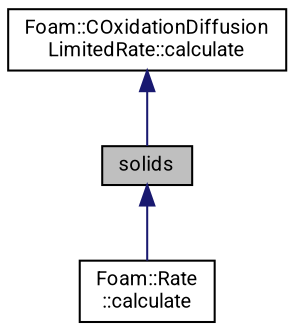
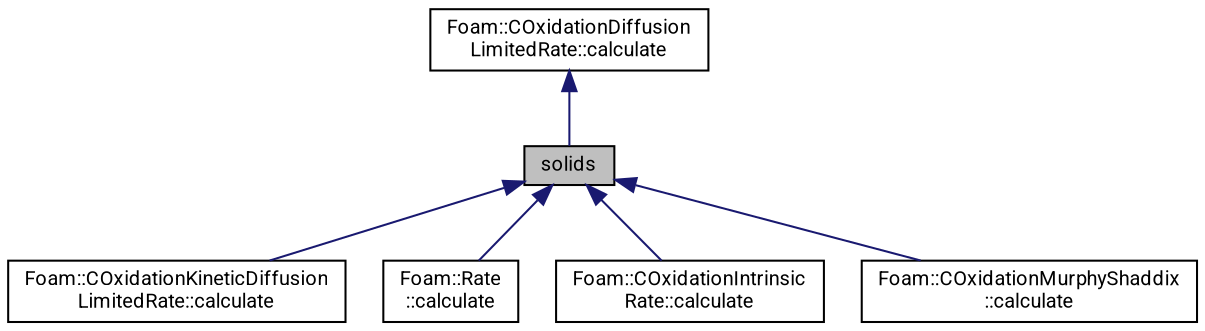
node "Foam::COxidationKineticDiffusion LimitedRate::calculate": added
node "Foam::COxidationIntrinsic Rate::calculate": added
node "Foam::COxidationMurphyShaddix ::calculate": added
